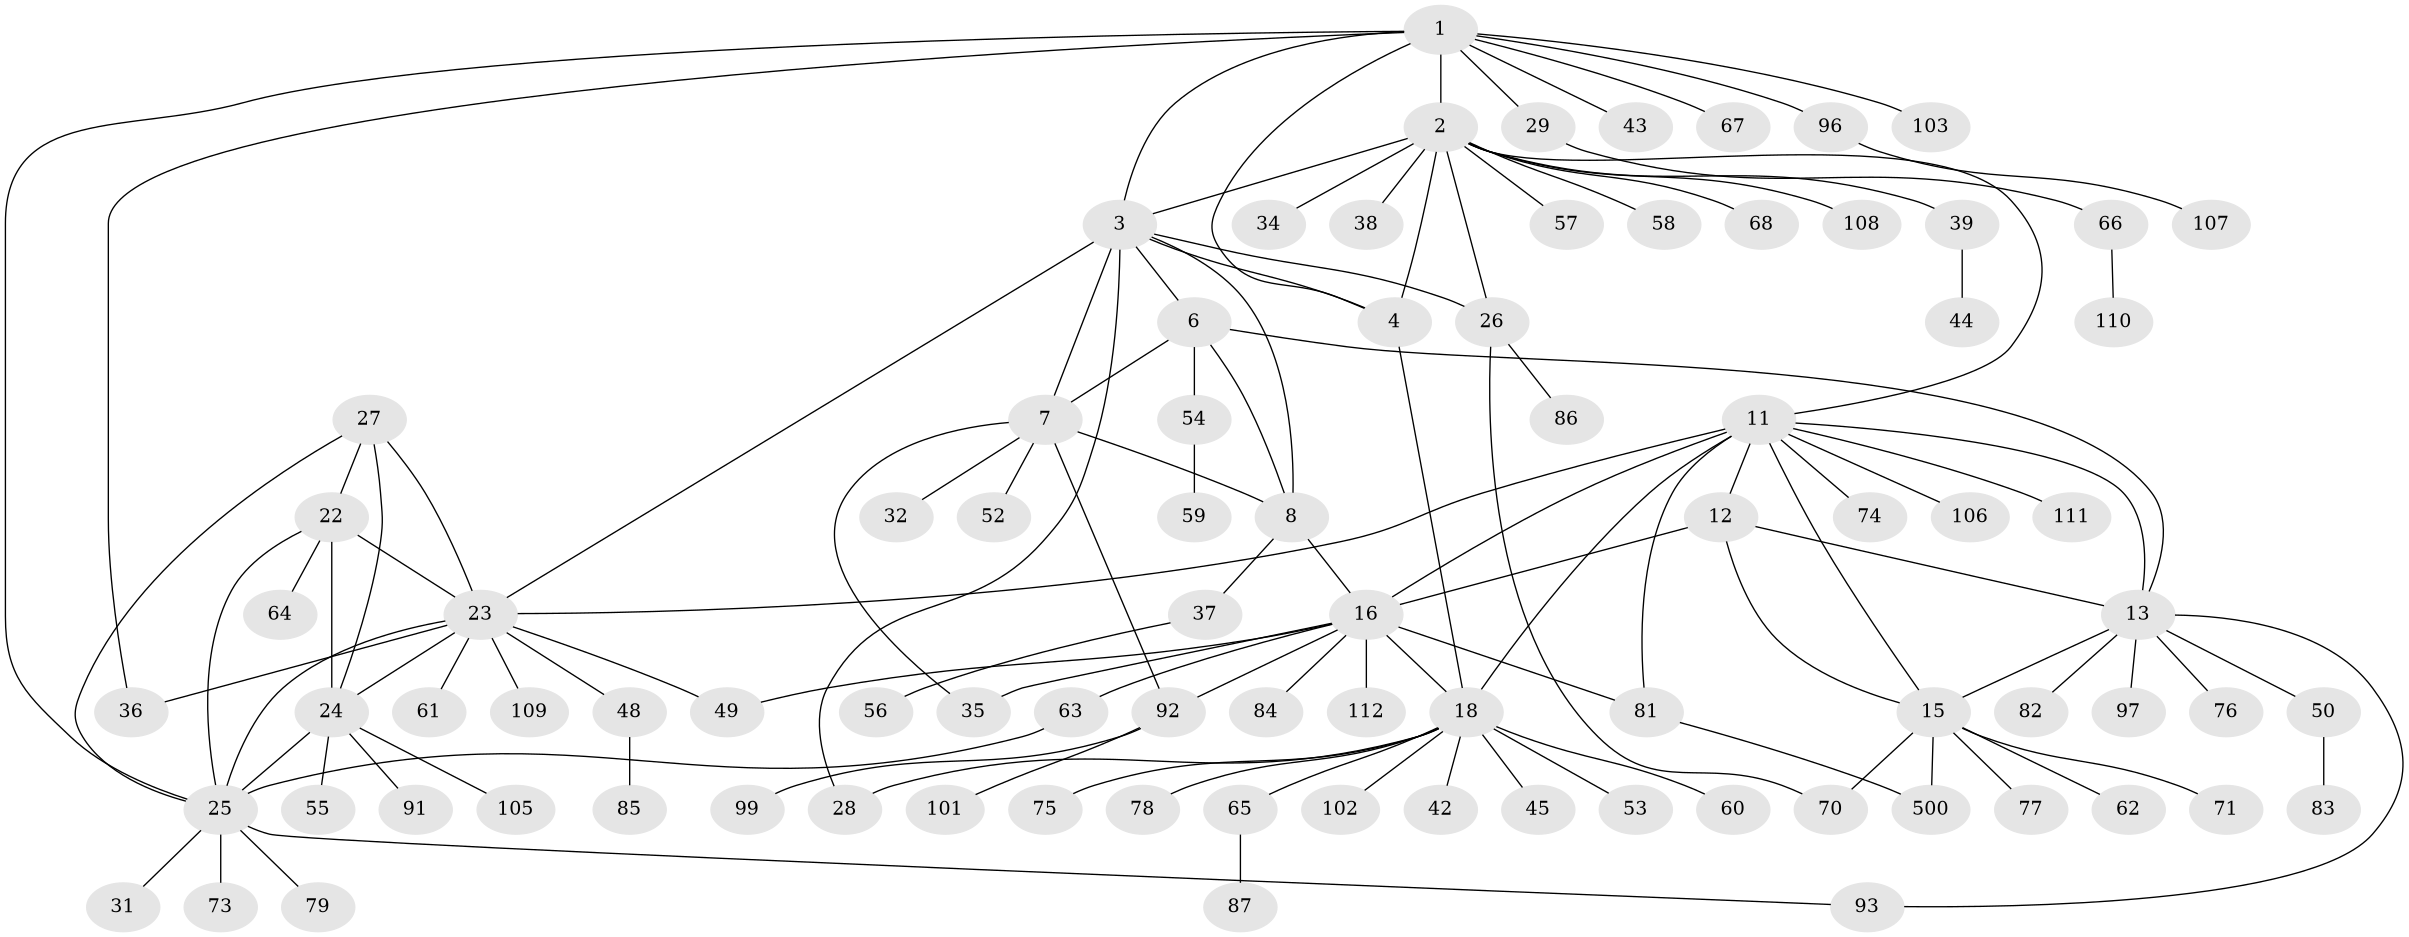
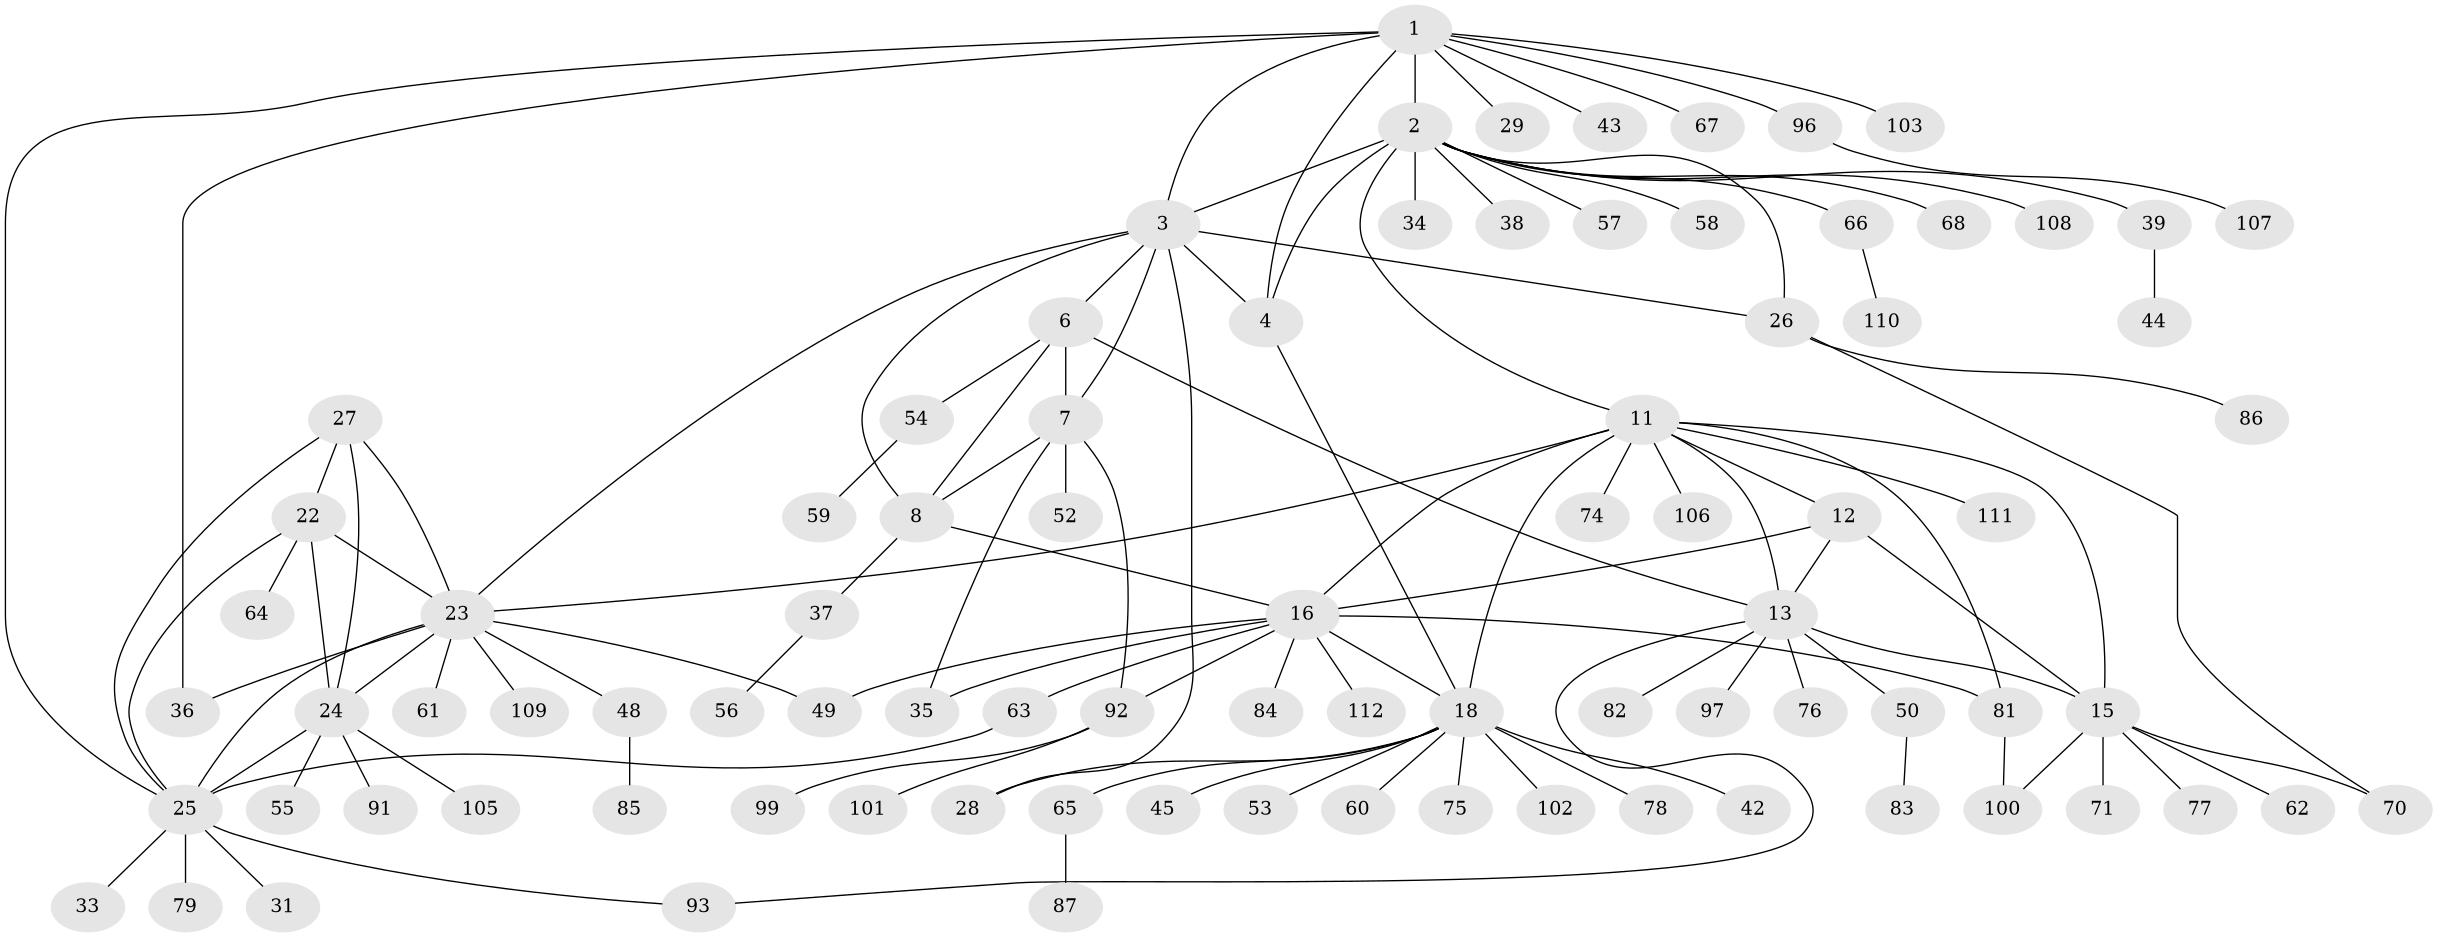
edge "29" -- "66": now "2" -- "66"
node "32": removed
node "500": label "500" -> "100"
node "73": label "73" -> "33"
